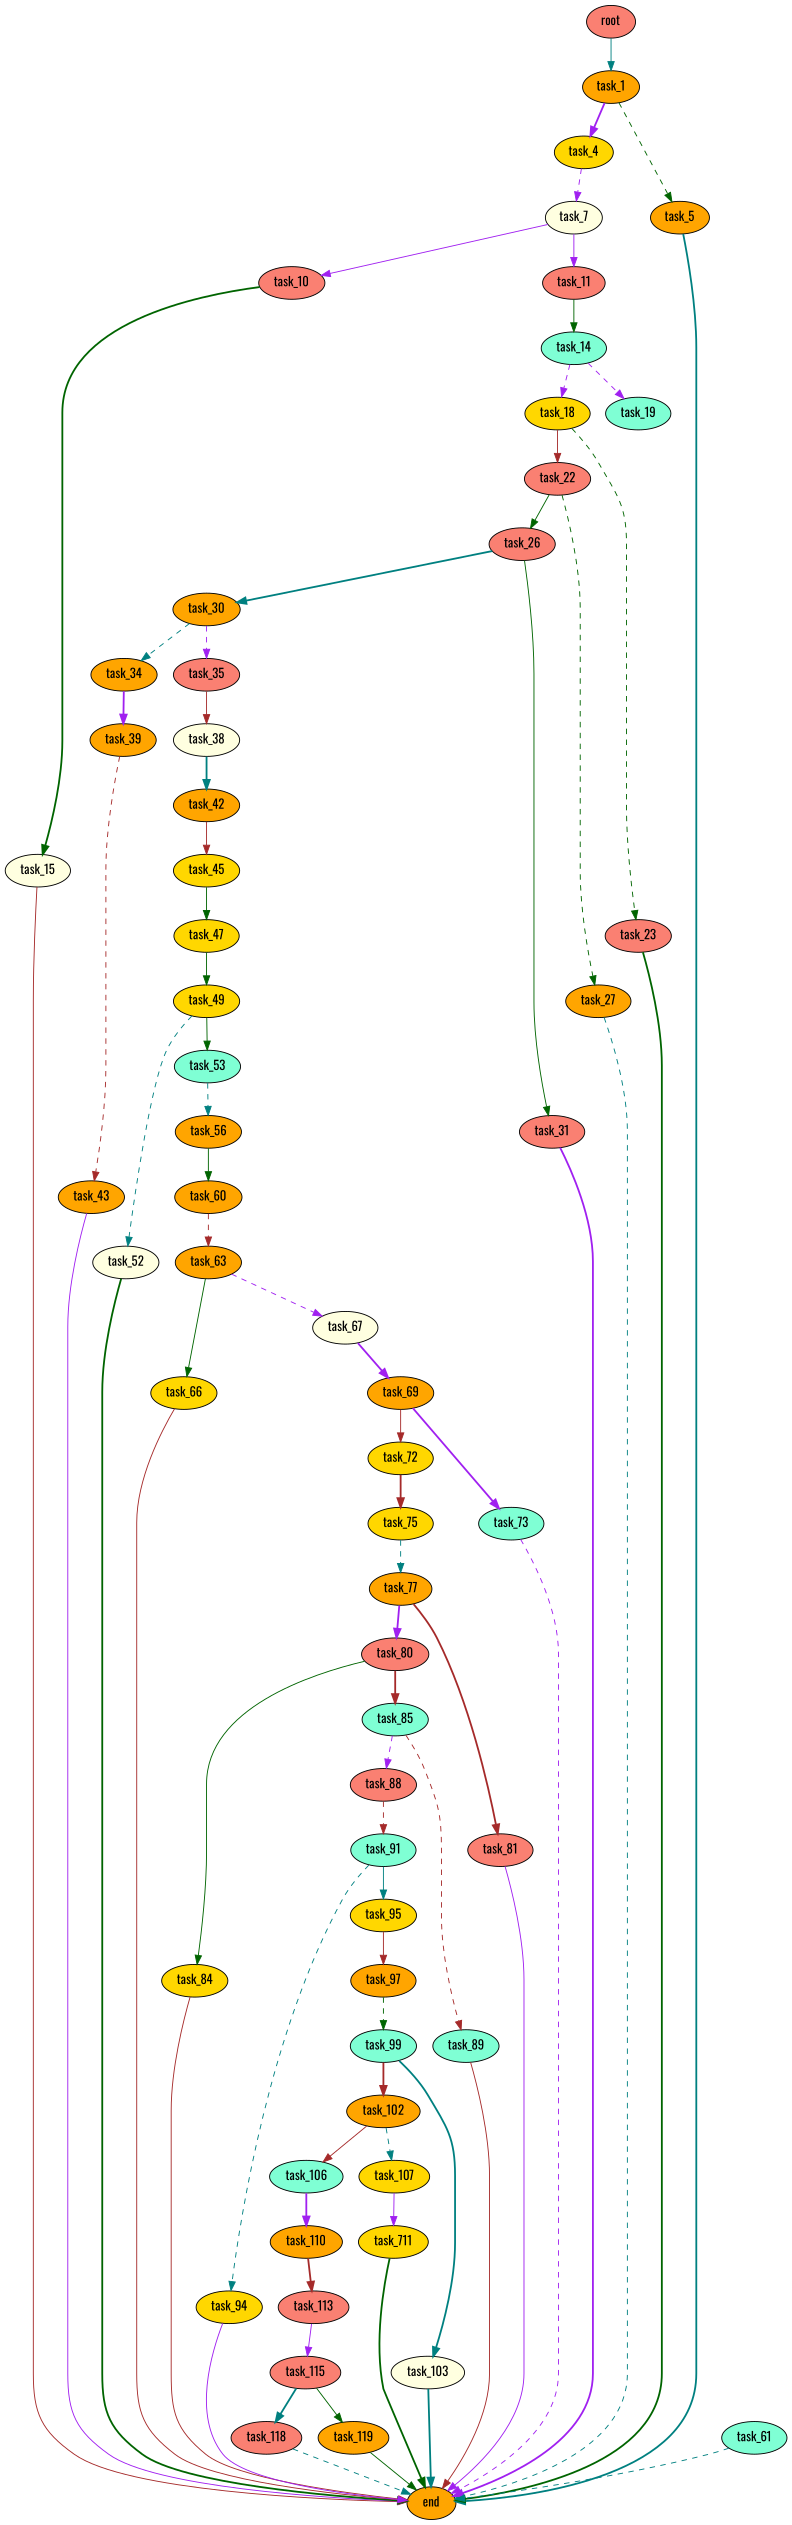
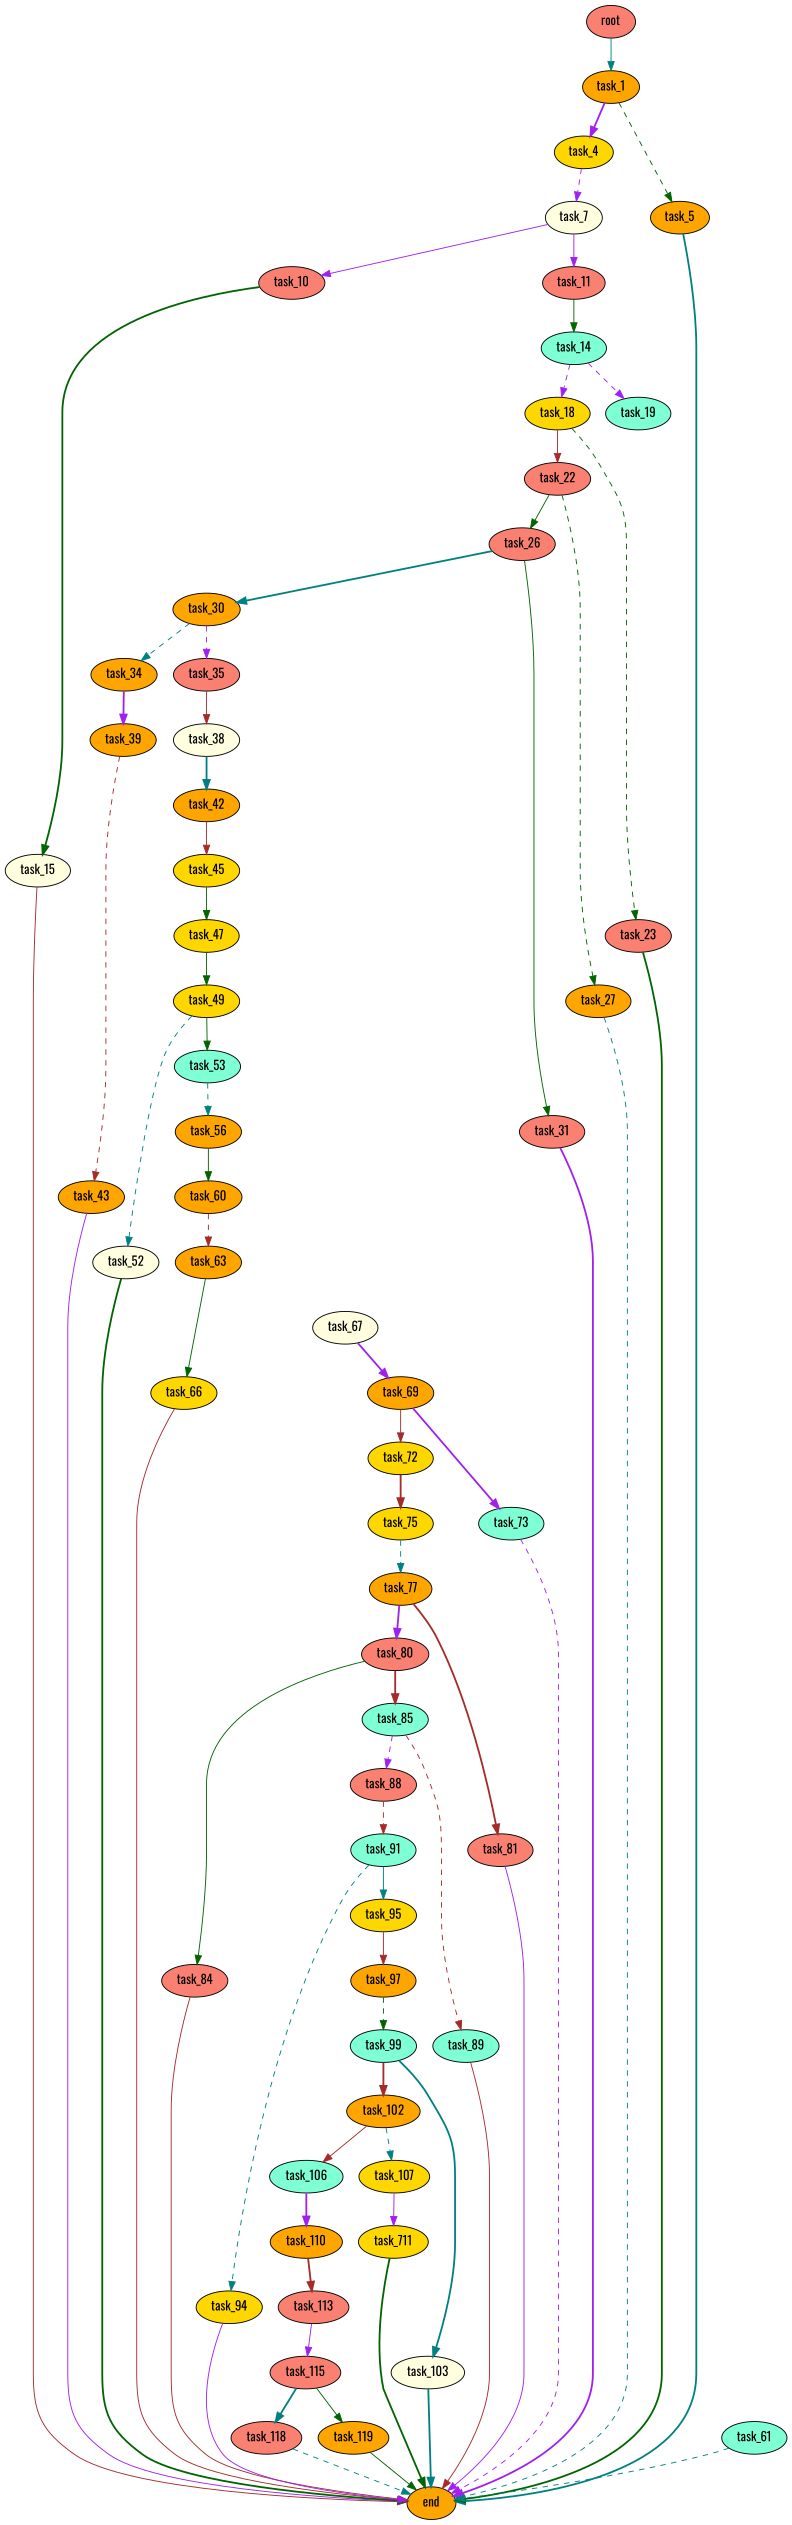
edge "task_63" -> "task_67": removed
node "task_84": fillcolor gold -> salmon
